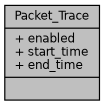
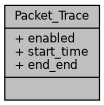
node "Packet_Trace": text "+ end_time" -> "+ end_end"
